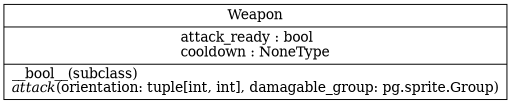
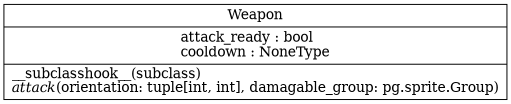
node "Weapon": text "__bool__(subclass)" -> "__subclasshook__(subclass)"
